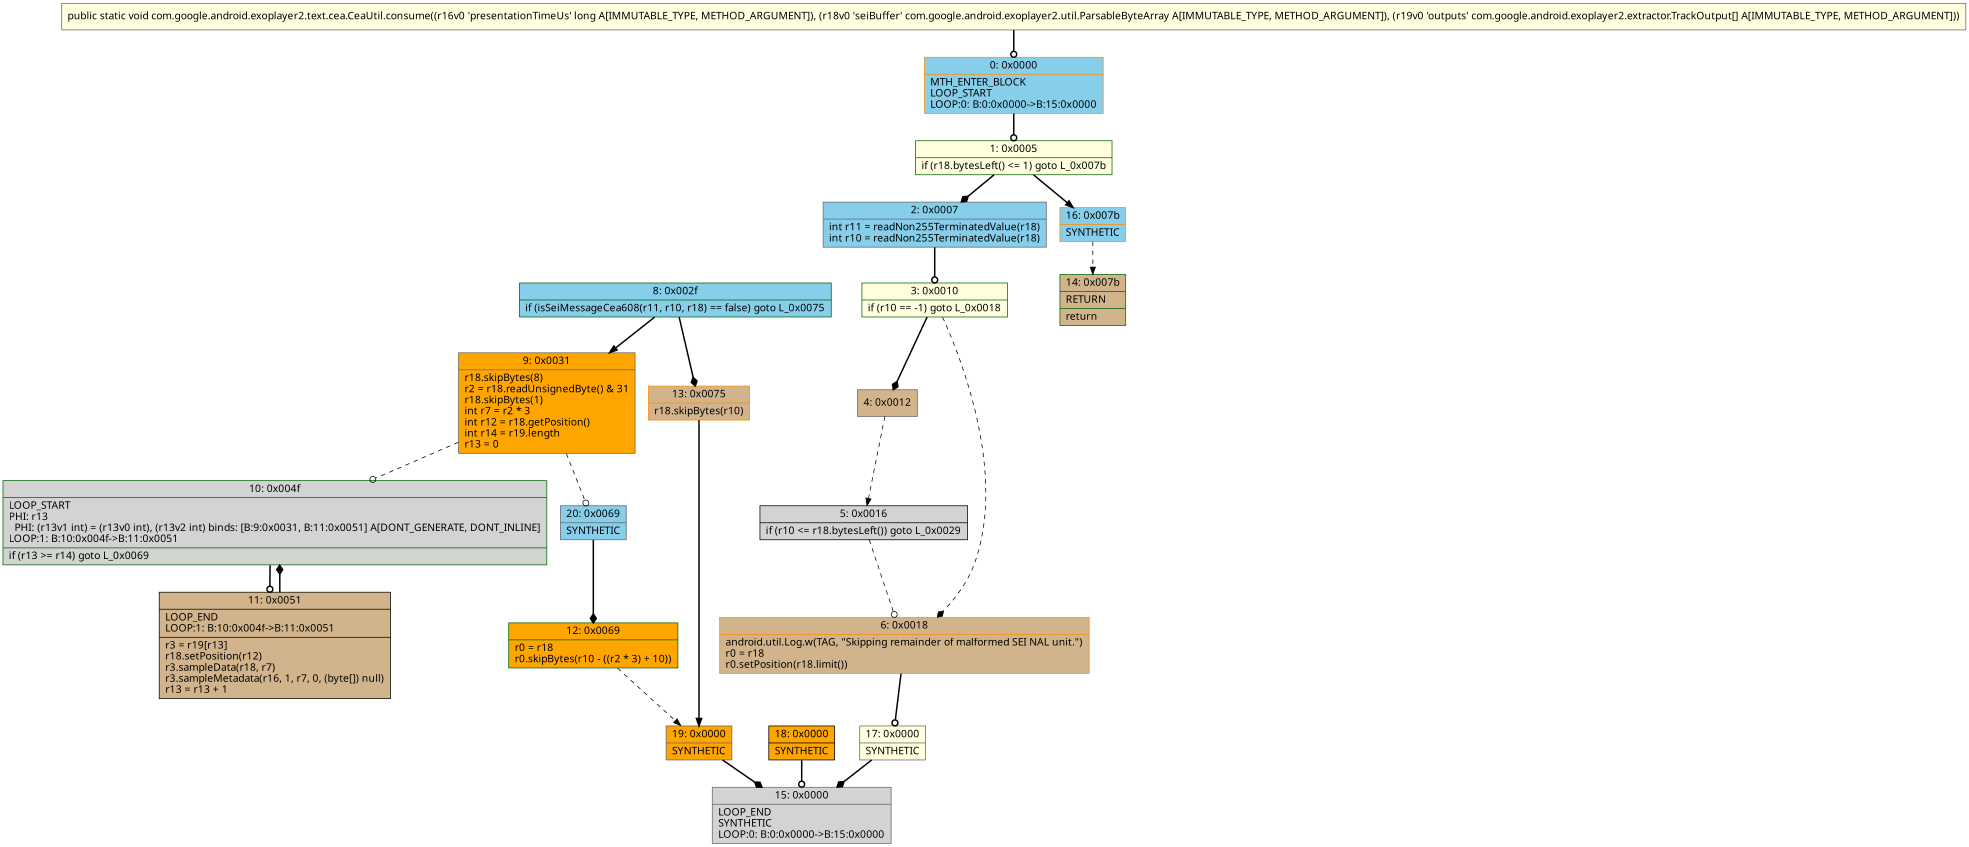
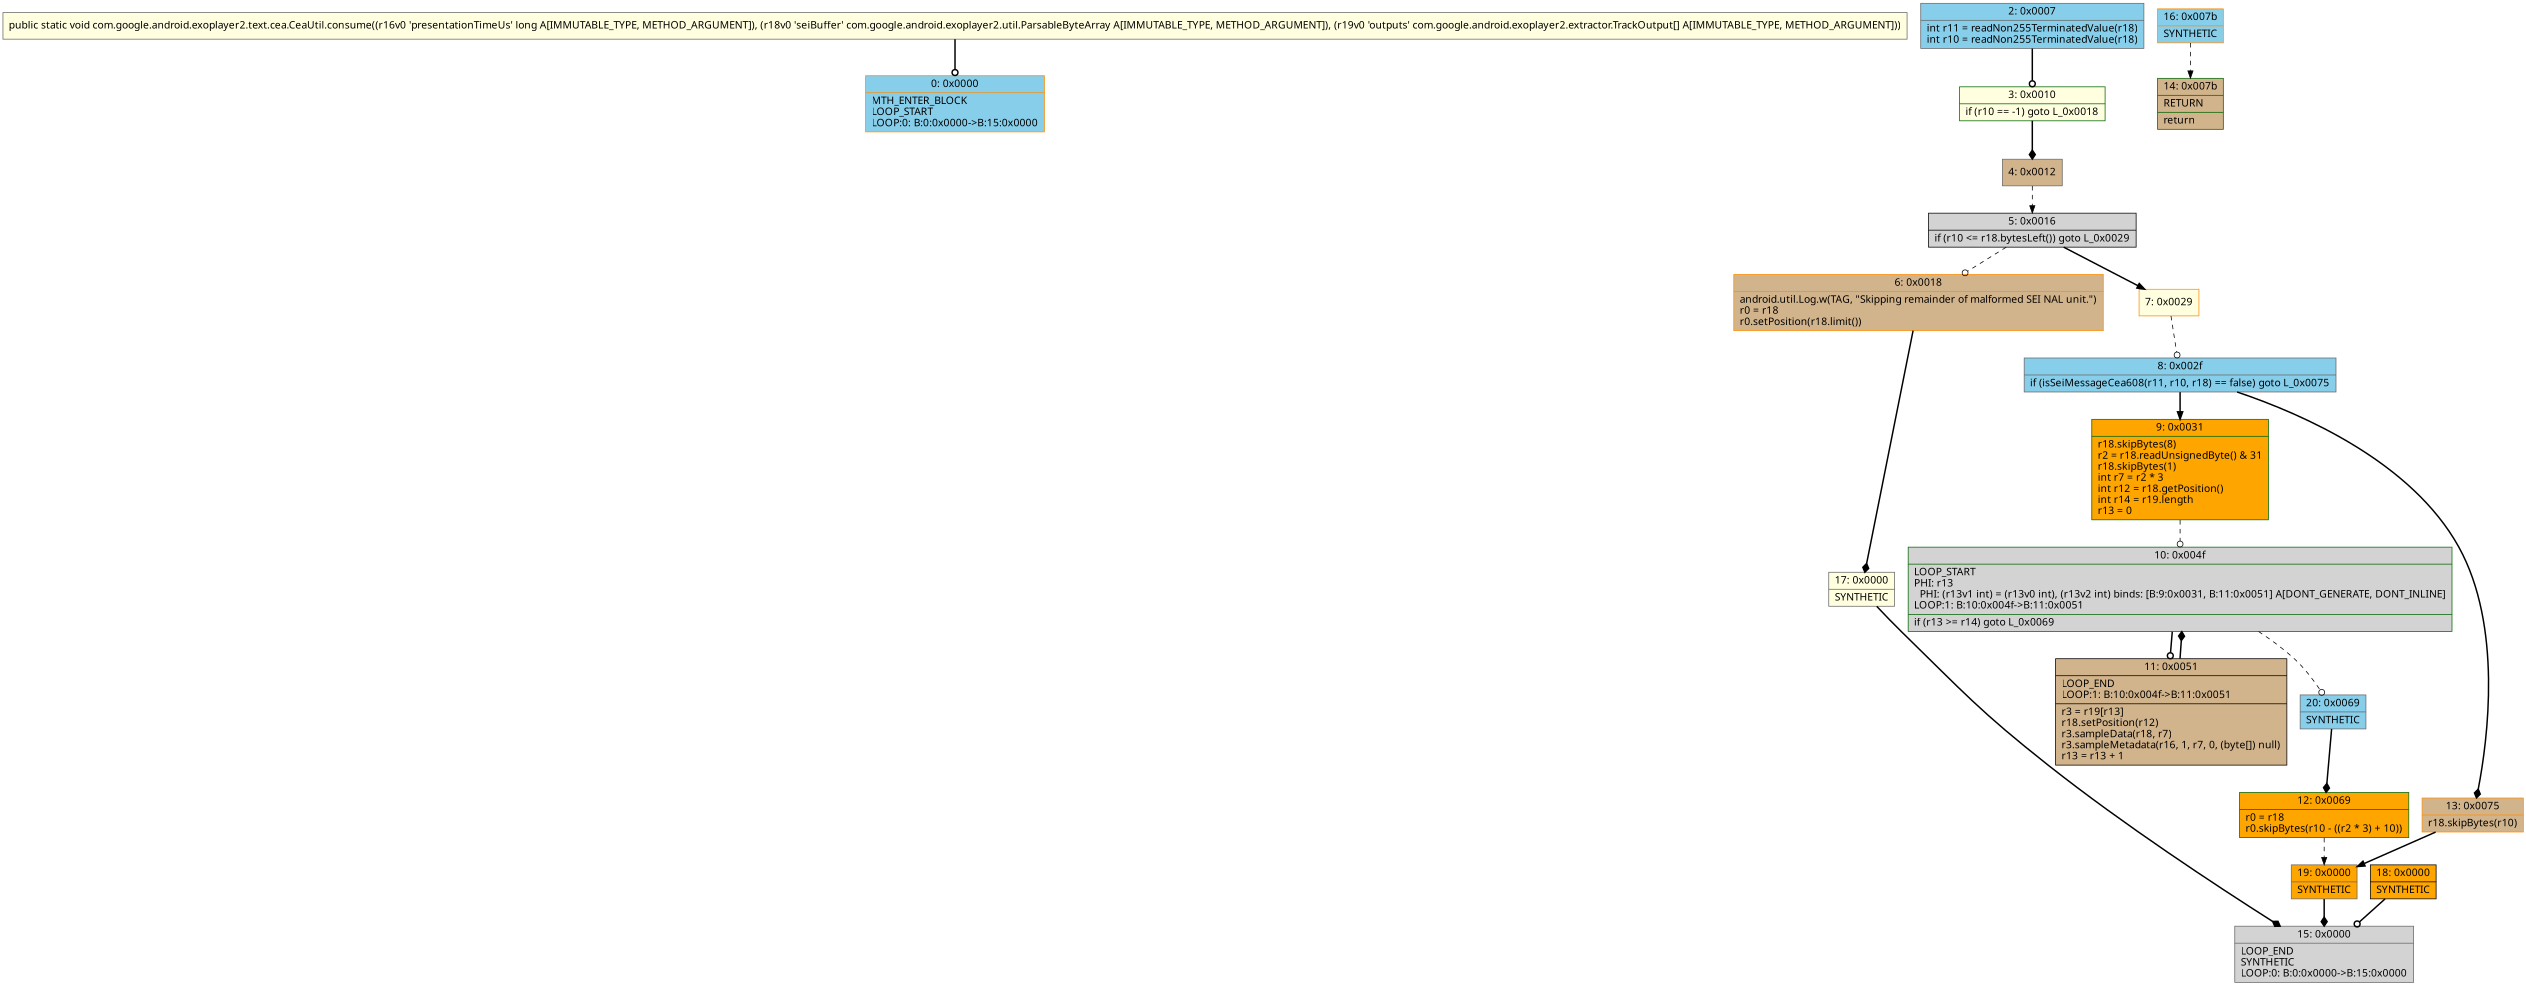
node "1: 0x0005": removed
node "8: 0x002f": color darkgreen -> gray40
node "7: 0x0029": added
node "9: 0x0031": color gray40 -> darkgreen
edge "3: 0x0010" -> "6: 0x0018": removed
edge "9: 0x0031" -> "20: 0x0069": now "10: 0x004f" -> "20: 0x0069"
edge "6: 0x0018" -> "17: 0x0000": arrowhead odot -> diamond
